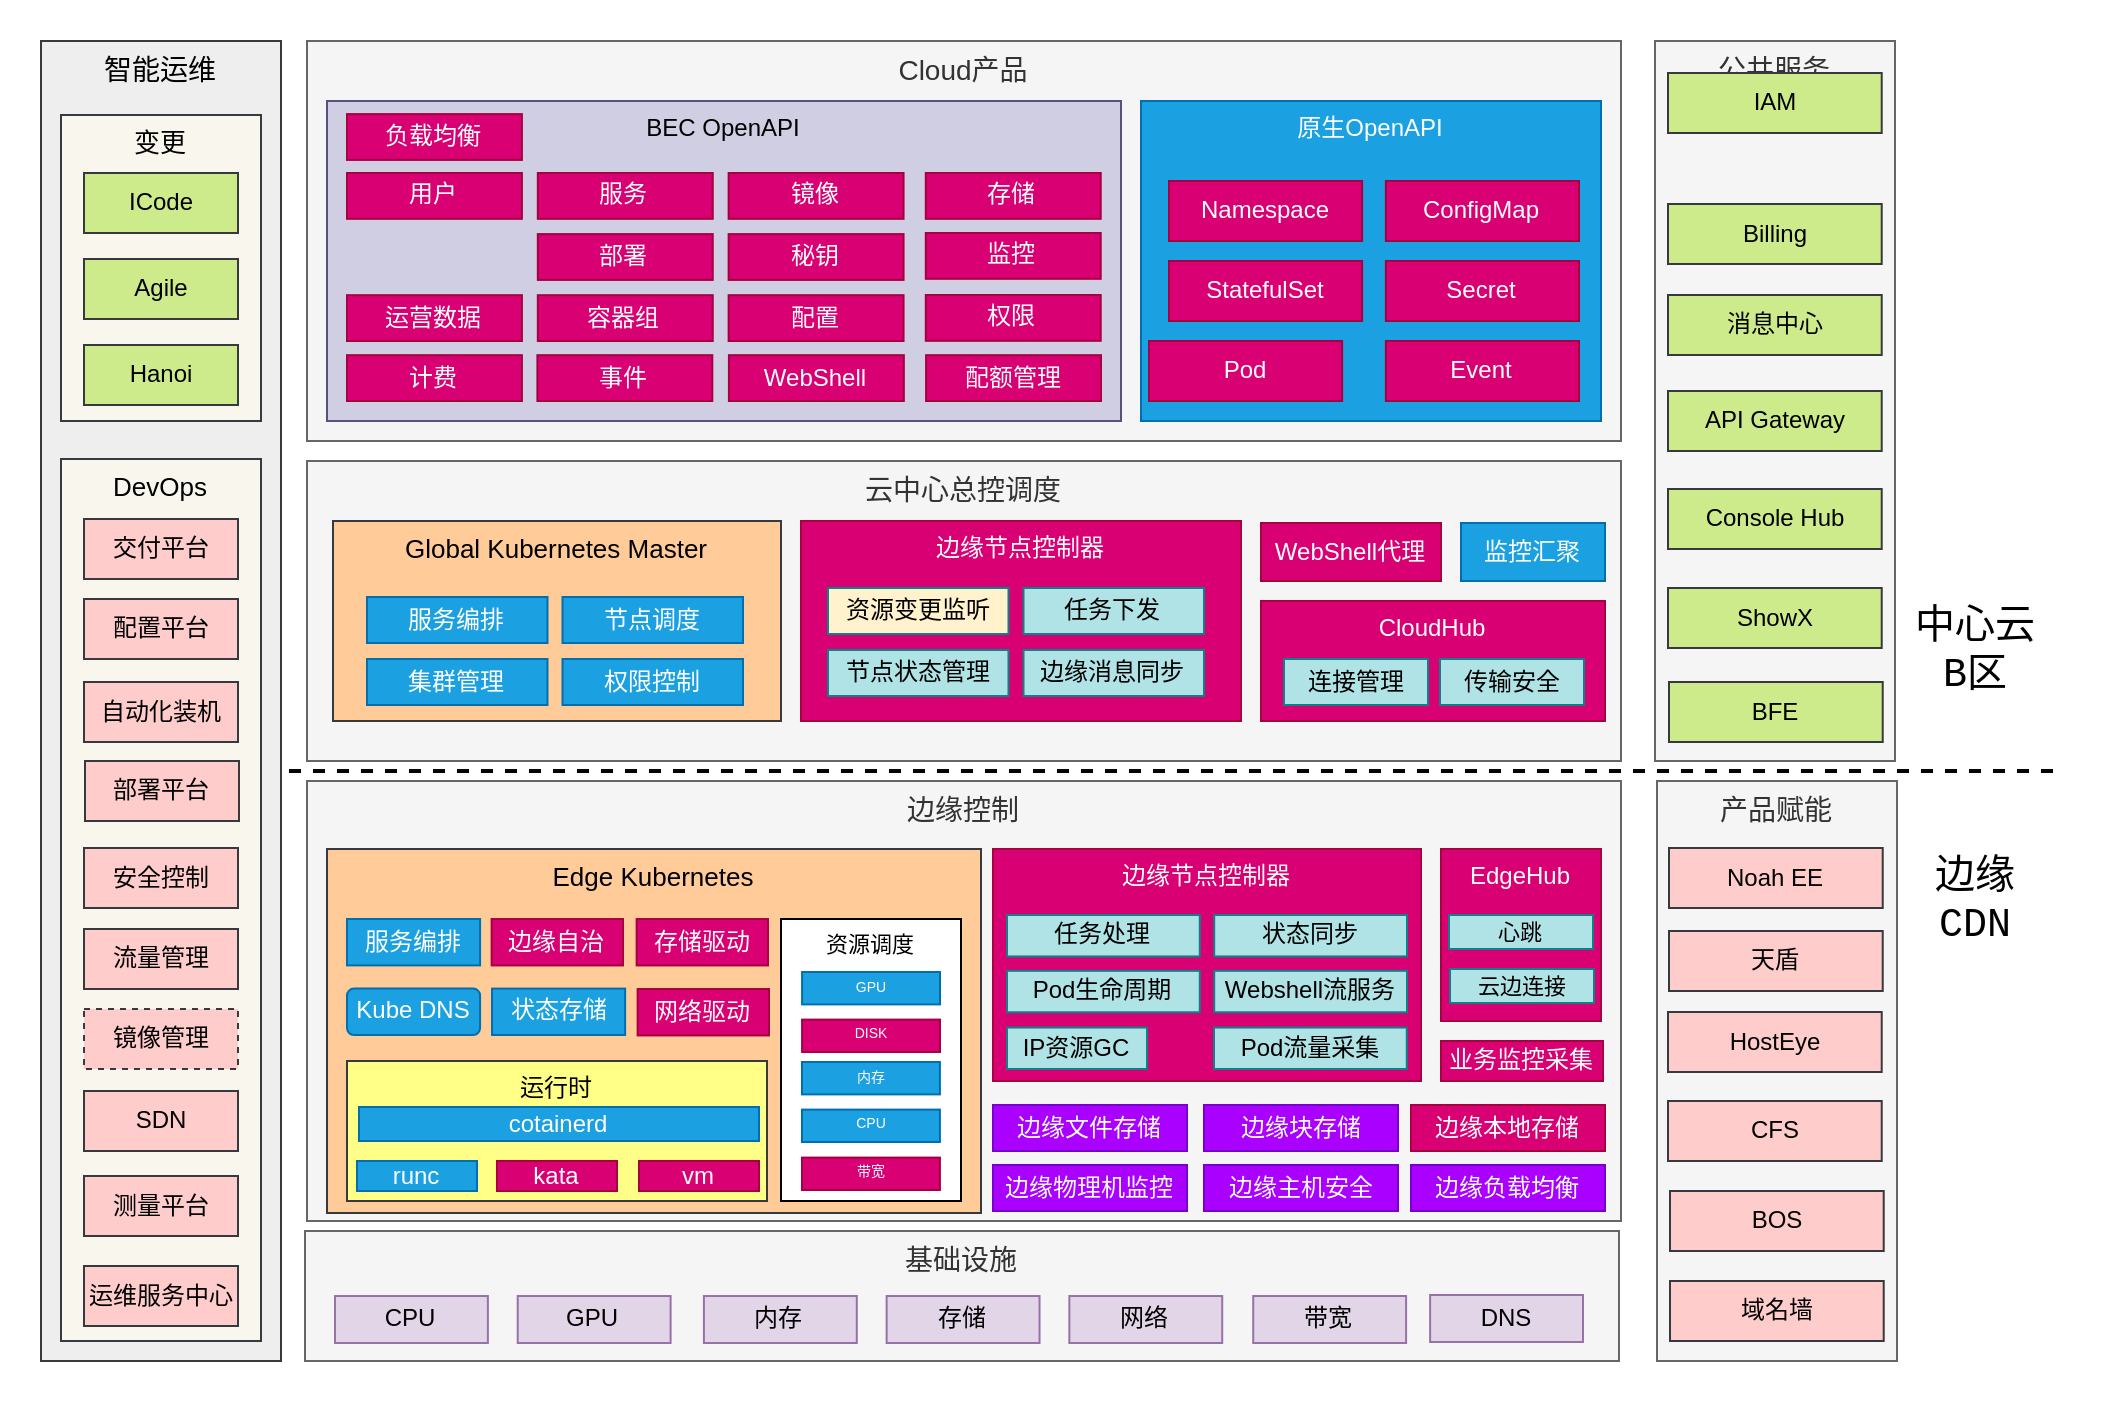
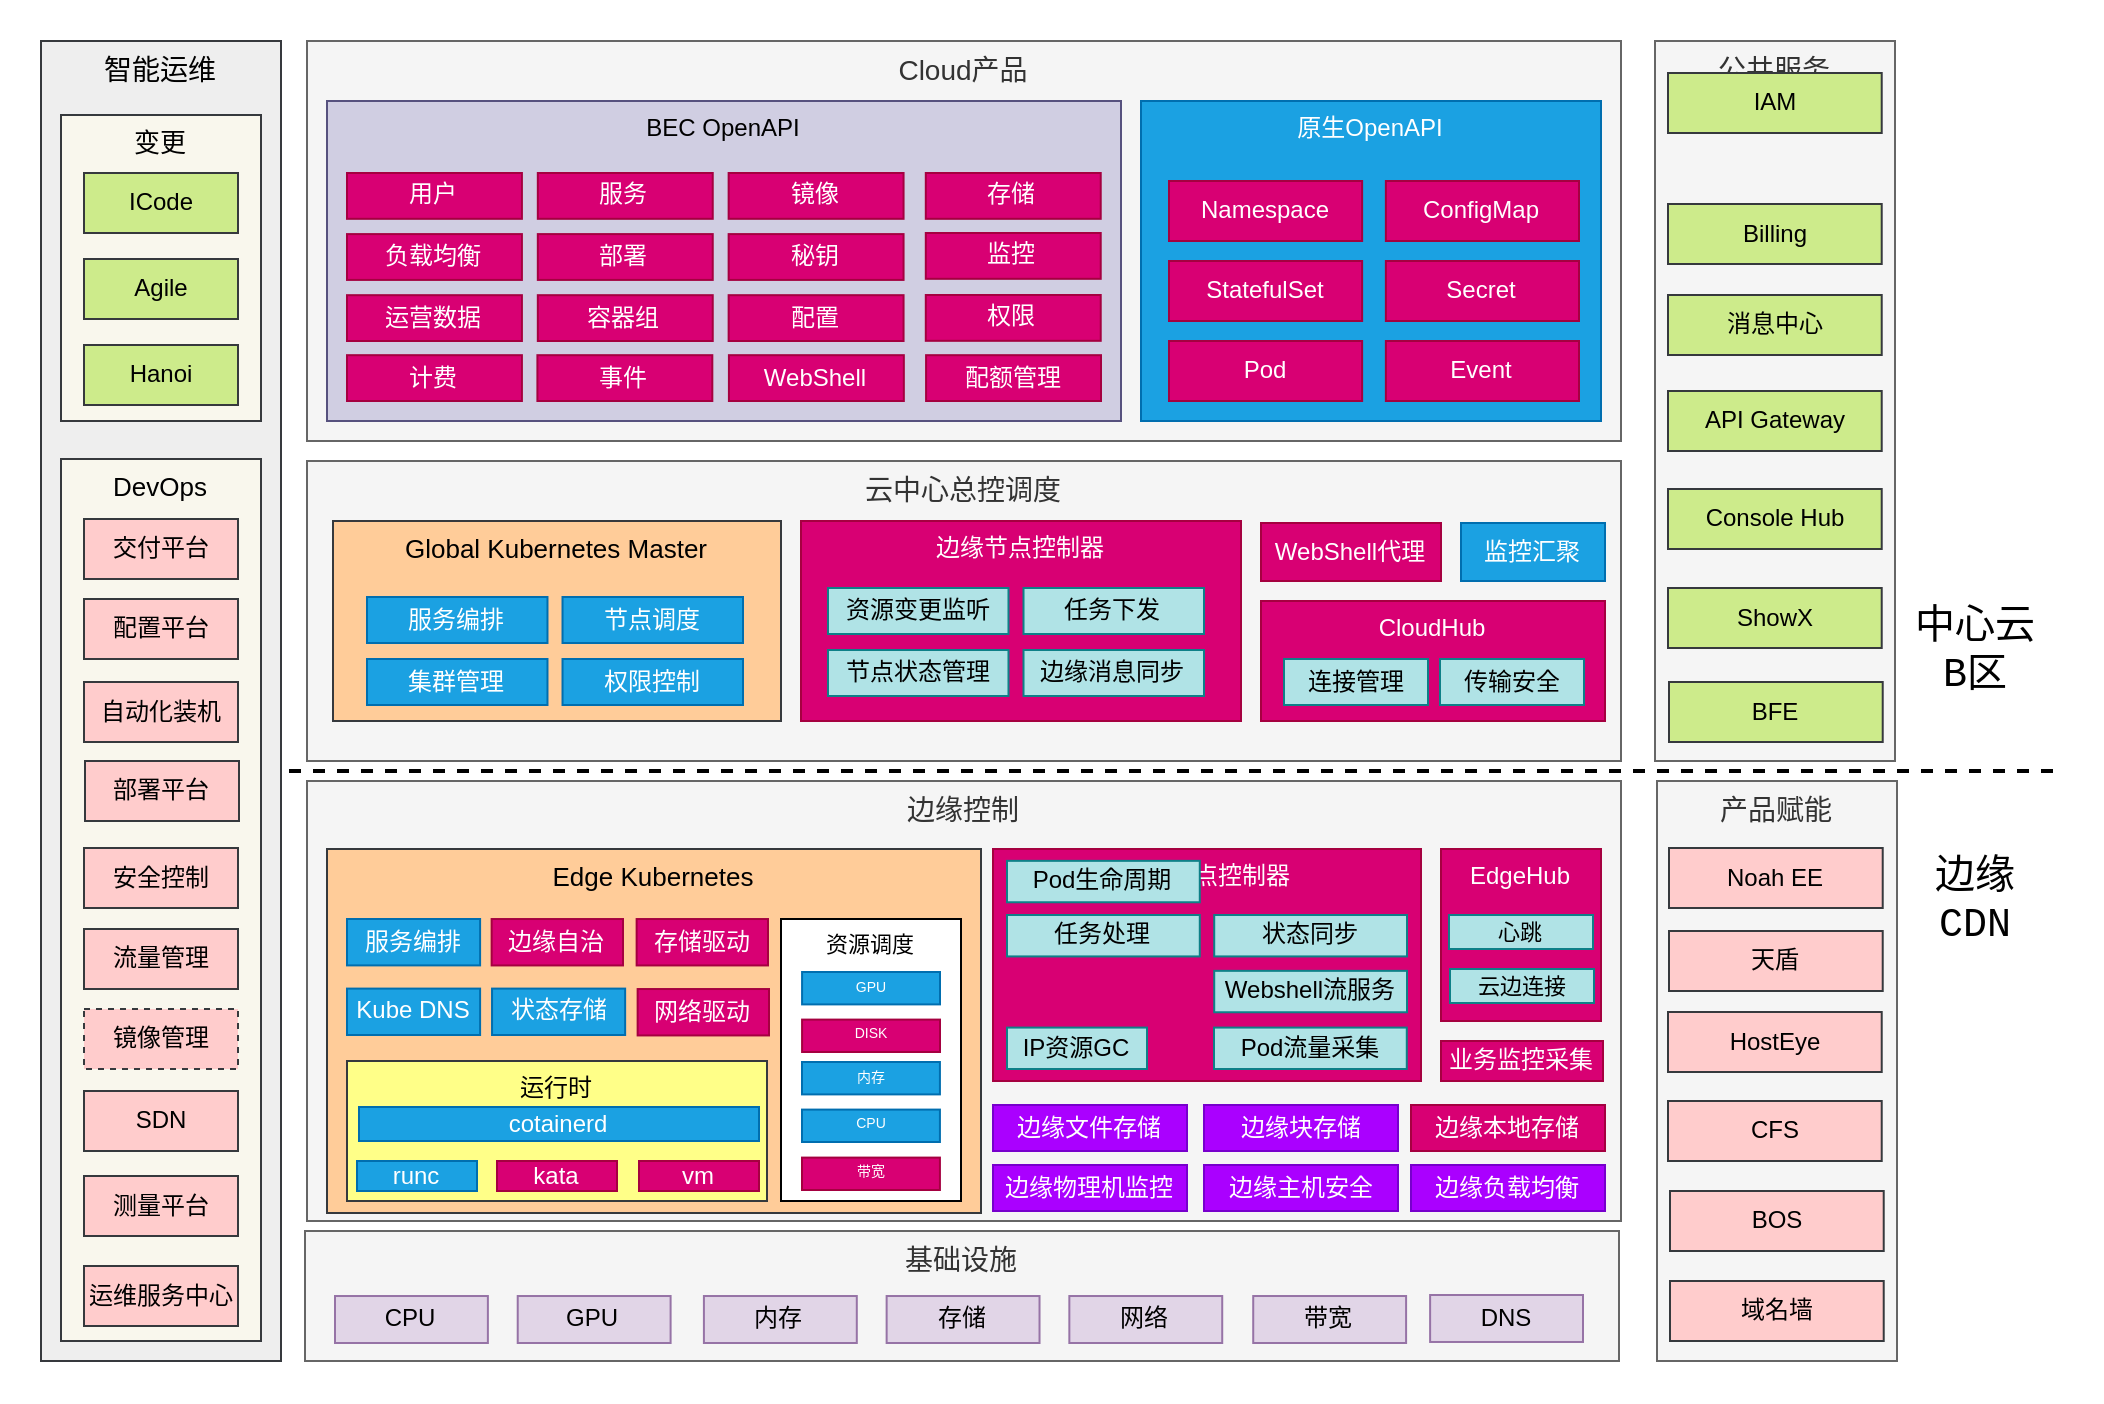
node "负载均衡": moved (434, 137) -> (434, 257)
node "Pod": moved (1246, 371) -> (1266, 371)
node "资源变更监听": fillcolor #fff2cc -> #b0e3e6
node "Pod生命周期": moved (1103, 992) -> (1103, 882)
node "Kube DNS": shape rounded rectangle -> rectangle
